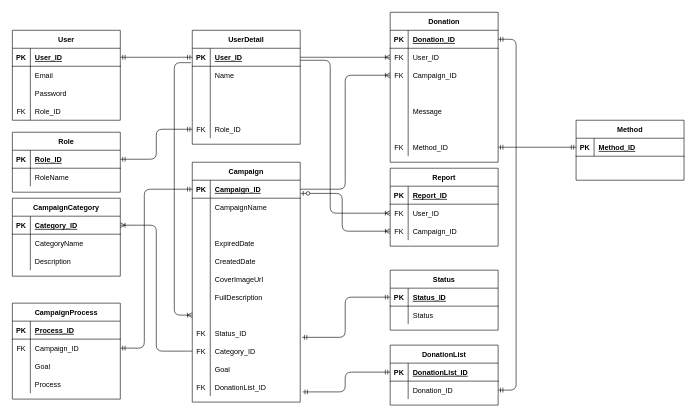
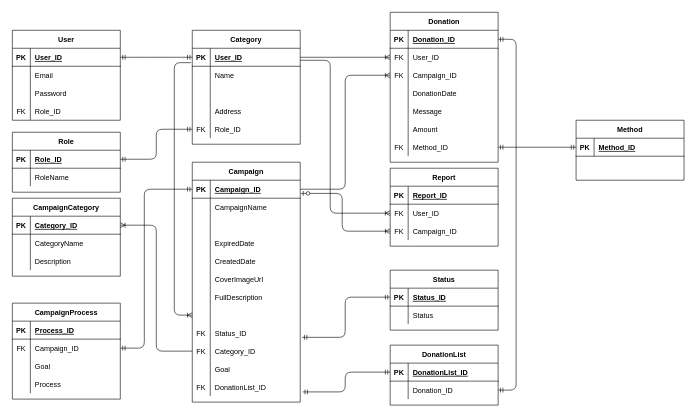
node "UserDetail": label "UserDetail" -> "Category"
node "DonationDate": added
node "Address": added
node "Amount": added
